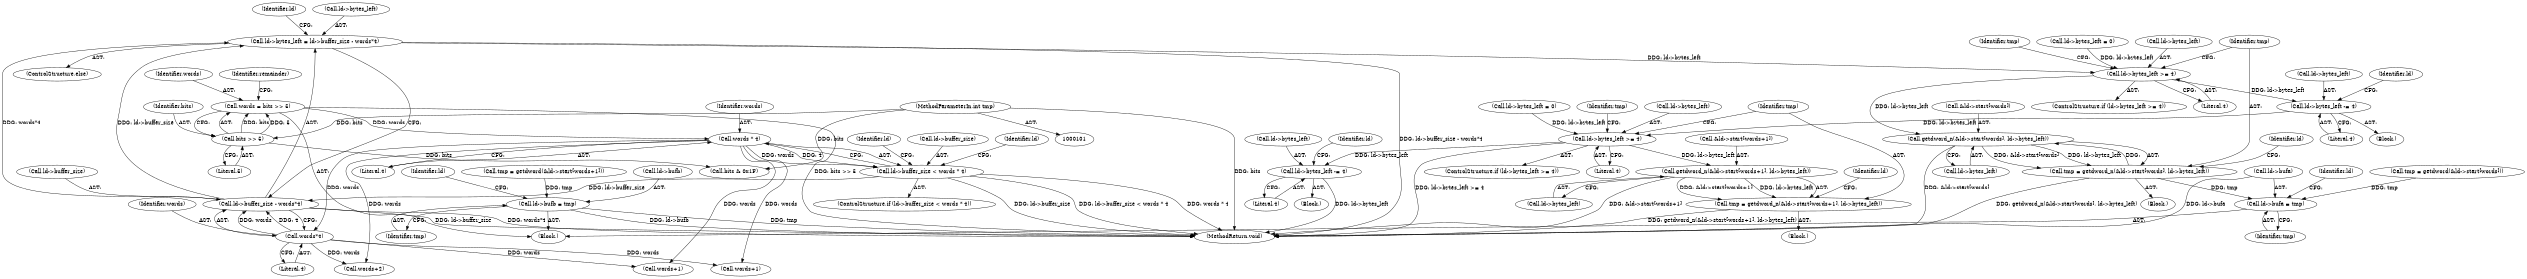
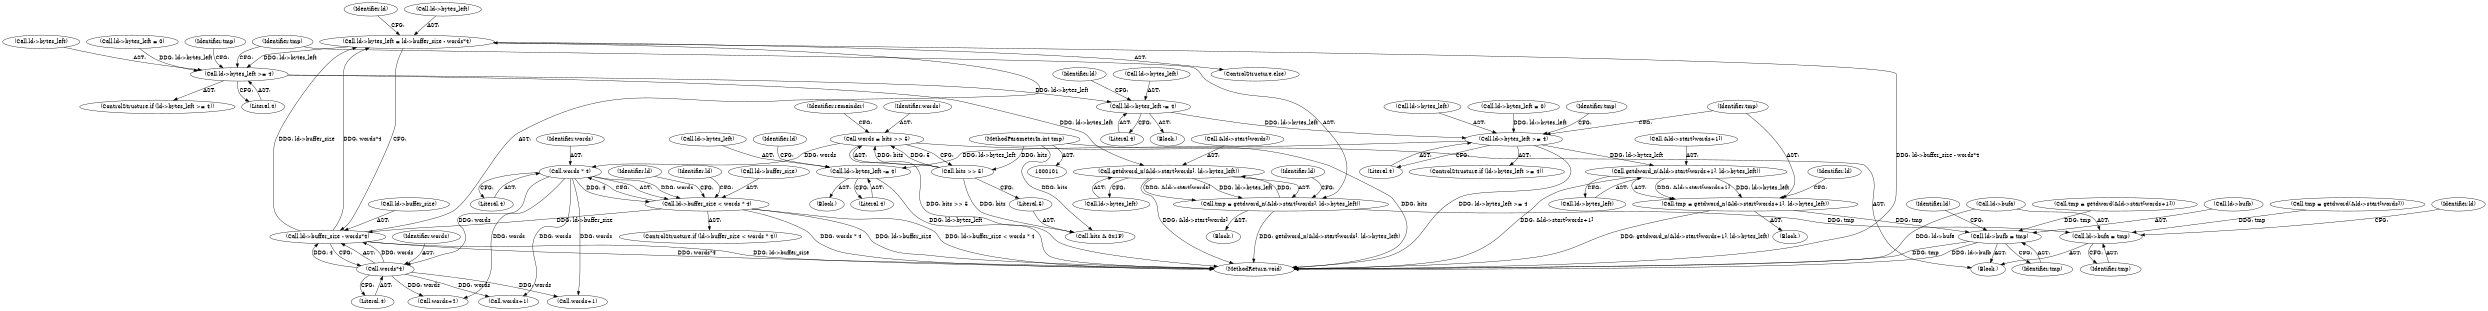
node "(Identifier,bits)": removed
edge "(Literal,5)" -> "(Call,bits >> 5)": now "(Literal,5)" -> "(Call,bits & 0x1F)"
edge "(Call,tmp = getdword_n(&ld->start[words+1], ld->bytes_left))" -> "(Call,ld->bufb = tmp)": added, label "DDG: tmp"
